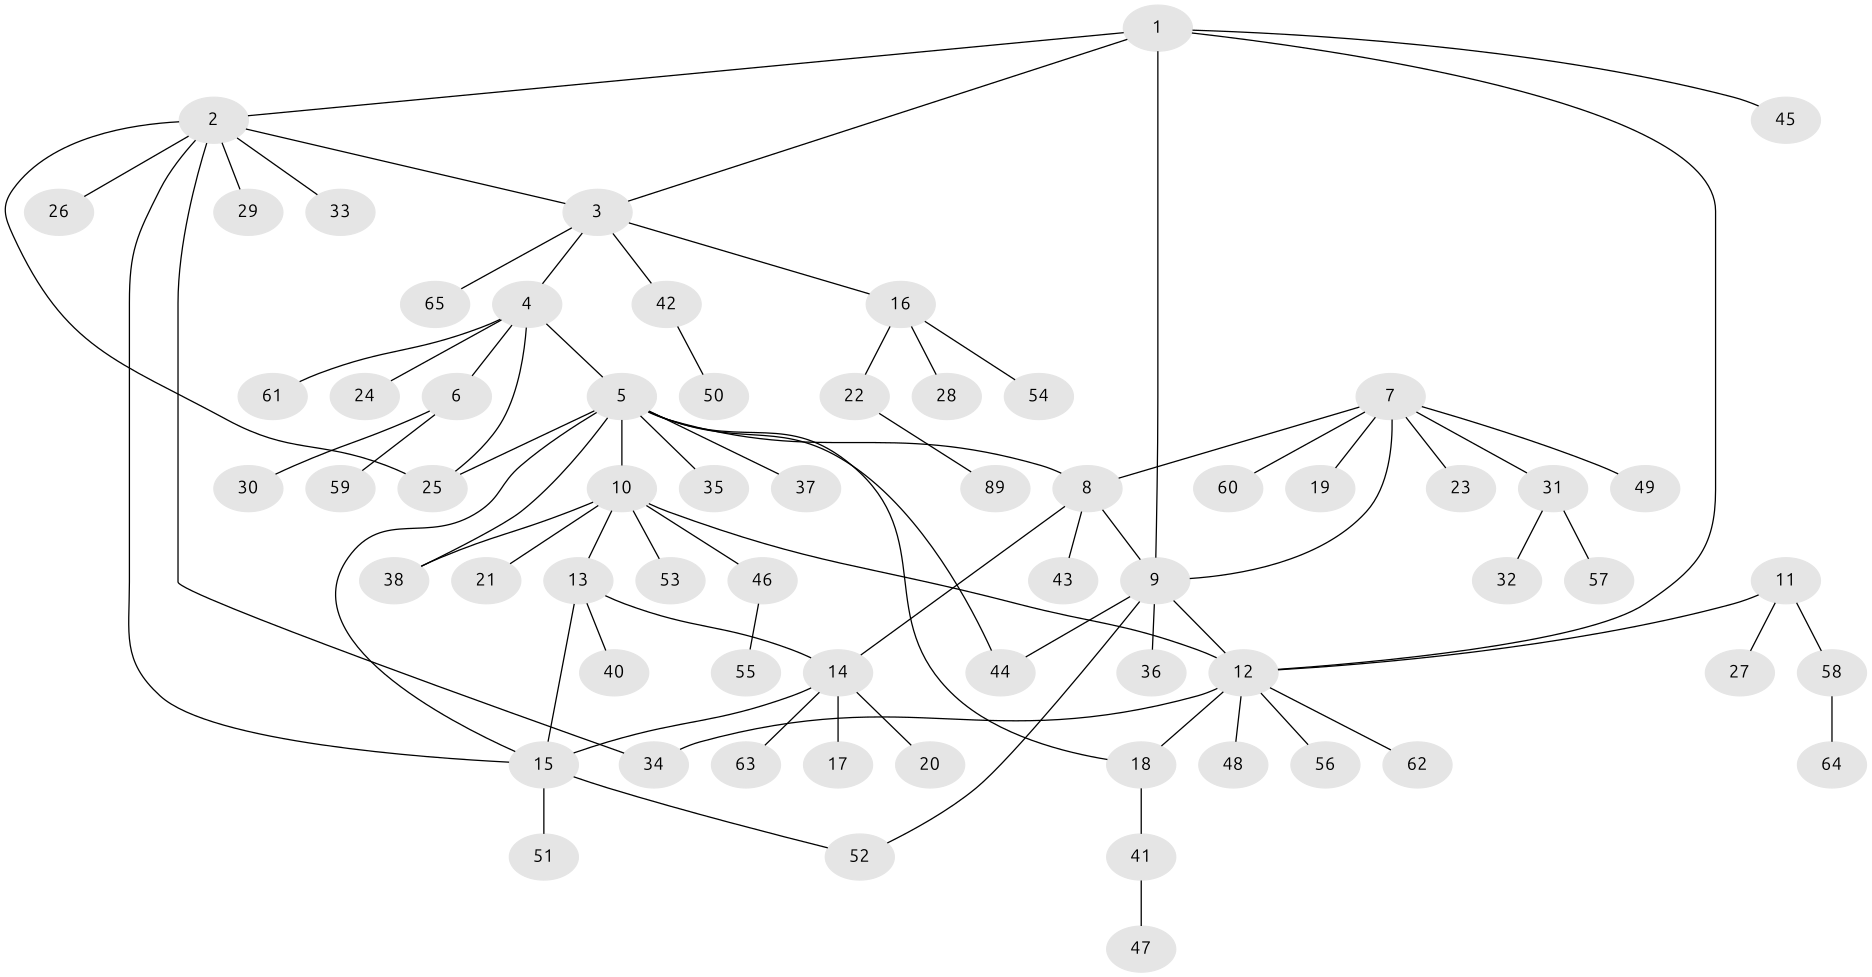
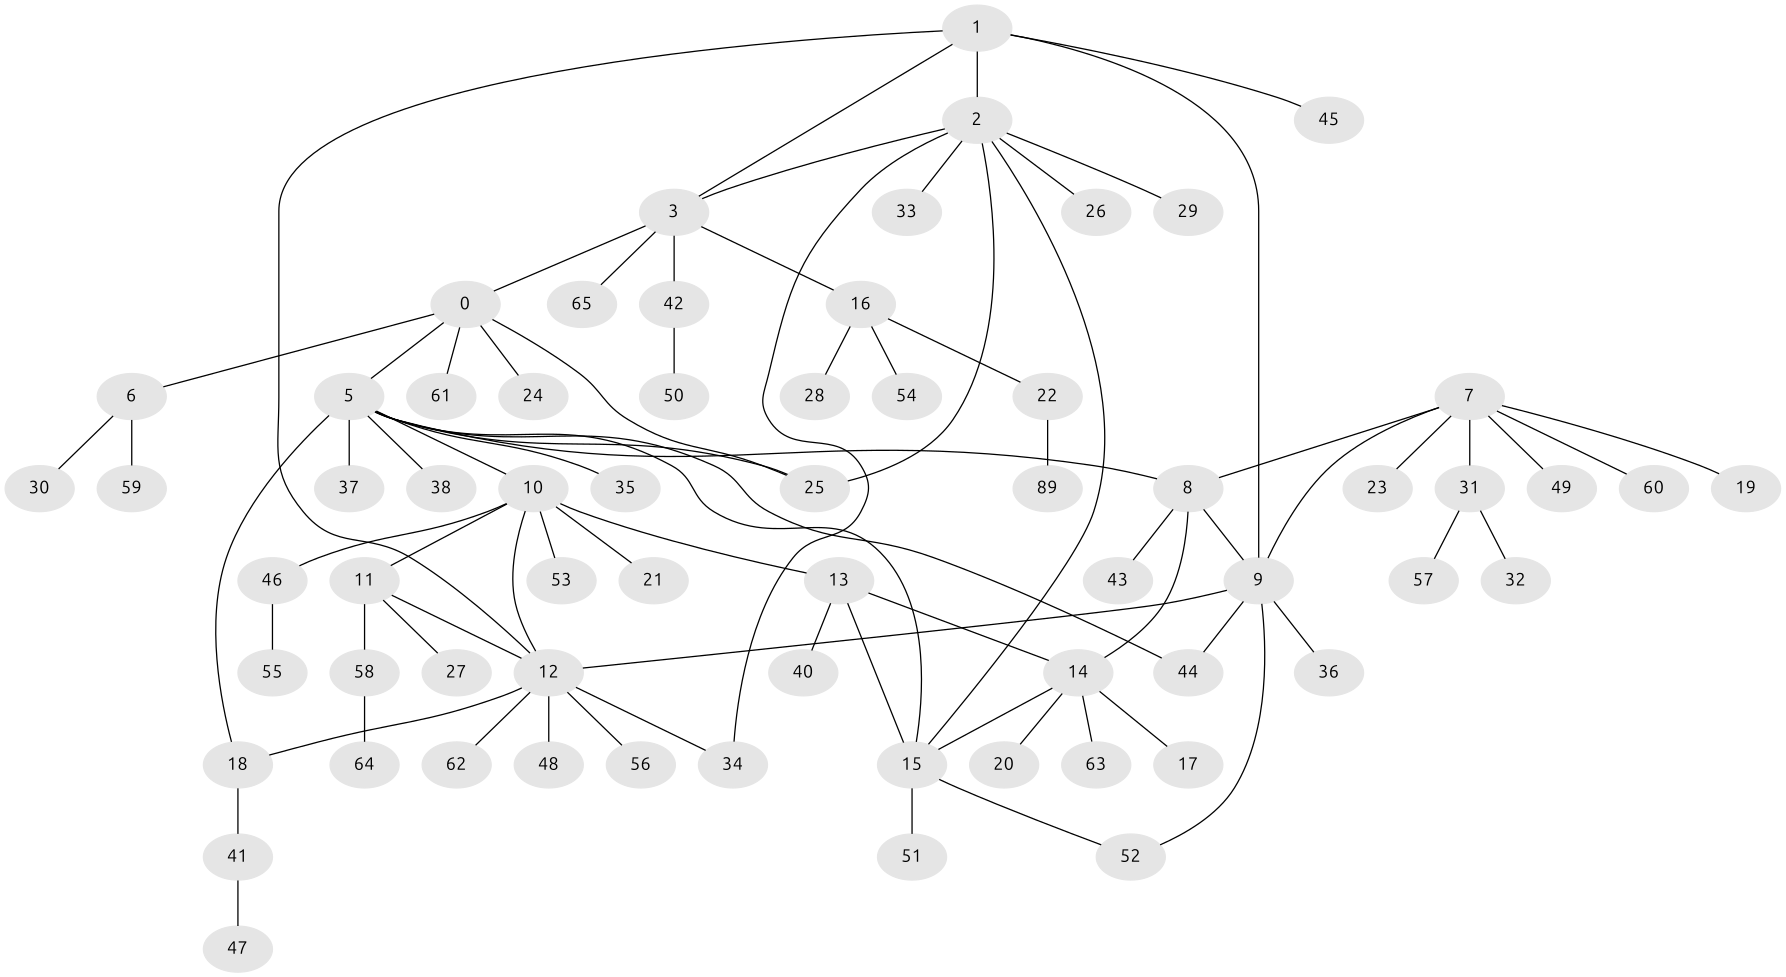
node "4": label "4" -> "0"
edge "10" -- "38": now "10" -- "11"
